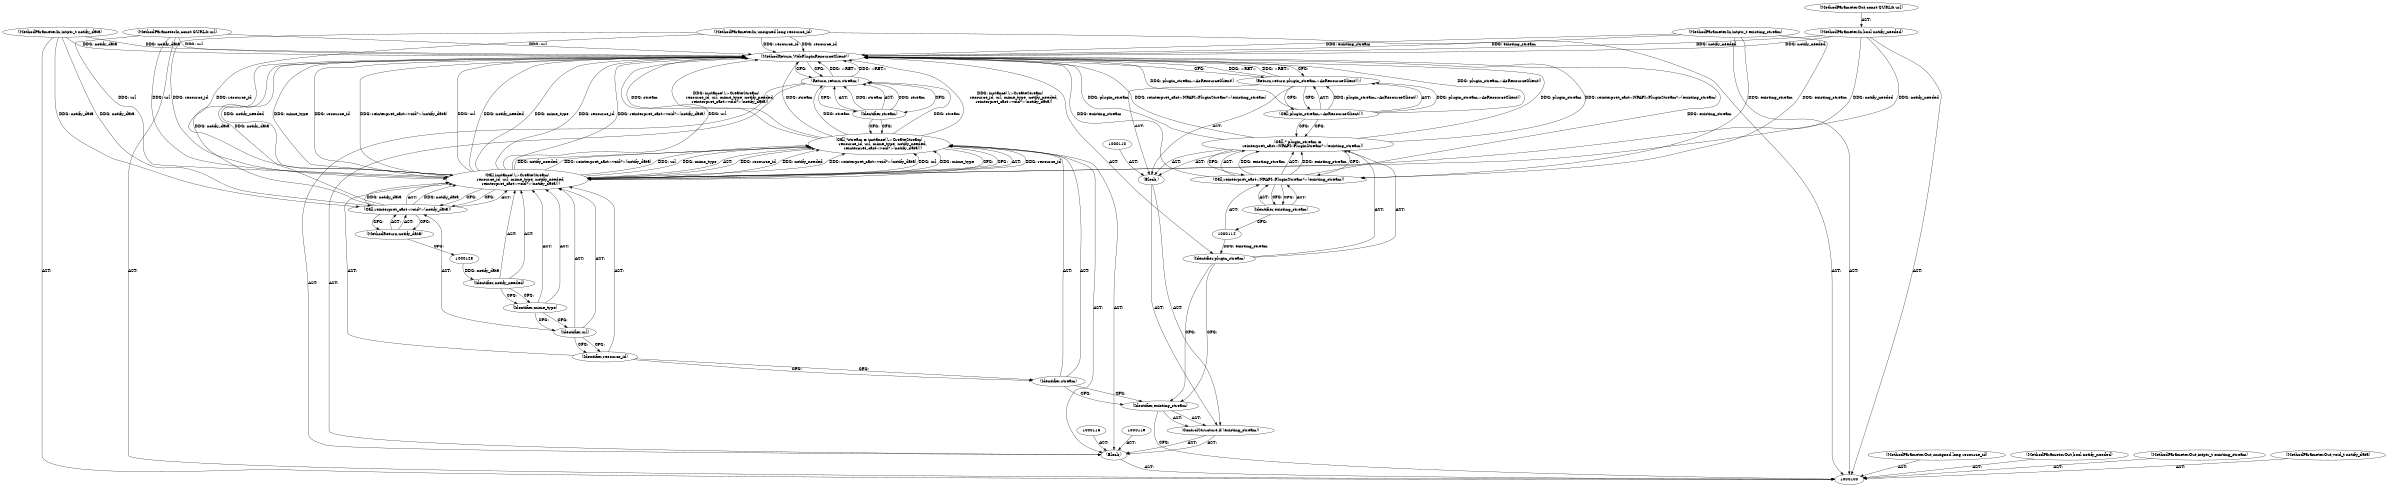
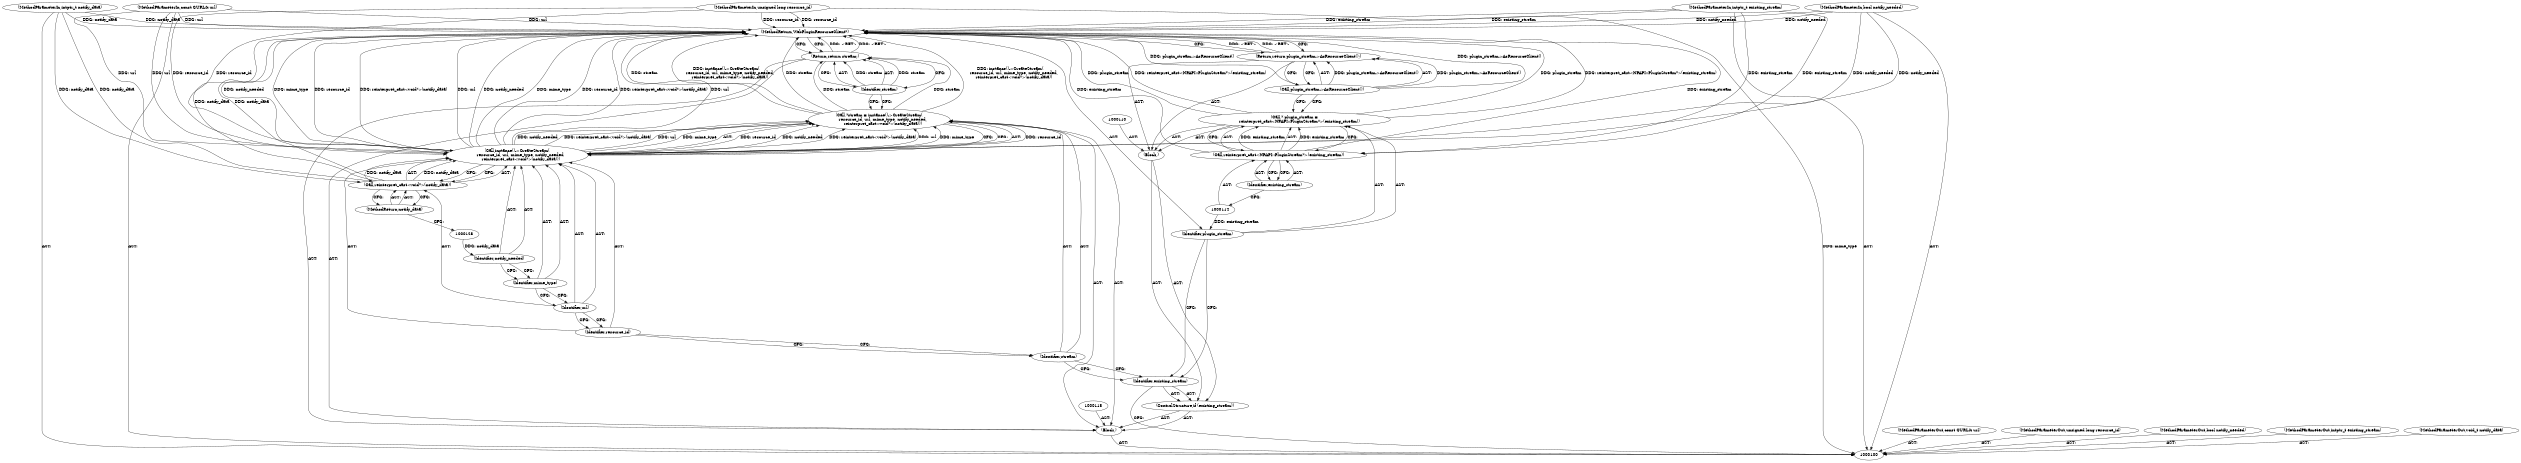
edge "(MethodParameterOut,const GURL& url)" -> "(MethodParameterIn,bool notify_needed)": now "(MethodParameterOut,const GURL& url)" -> "1000100"
edge "(MethodParameterIn,unsigned long resource_id)" -> "1000100": label "AST: " -> "DDG: mime_type"
node "1000119": removed
